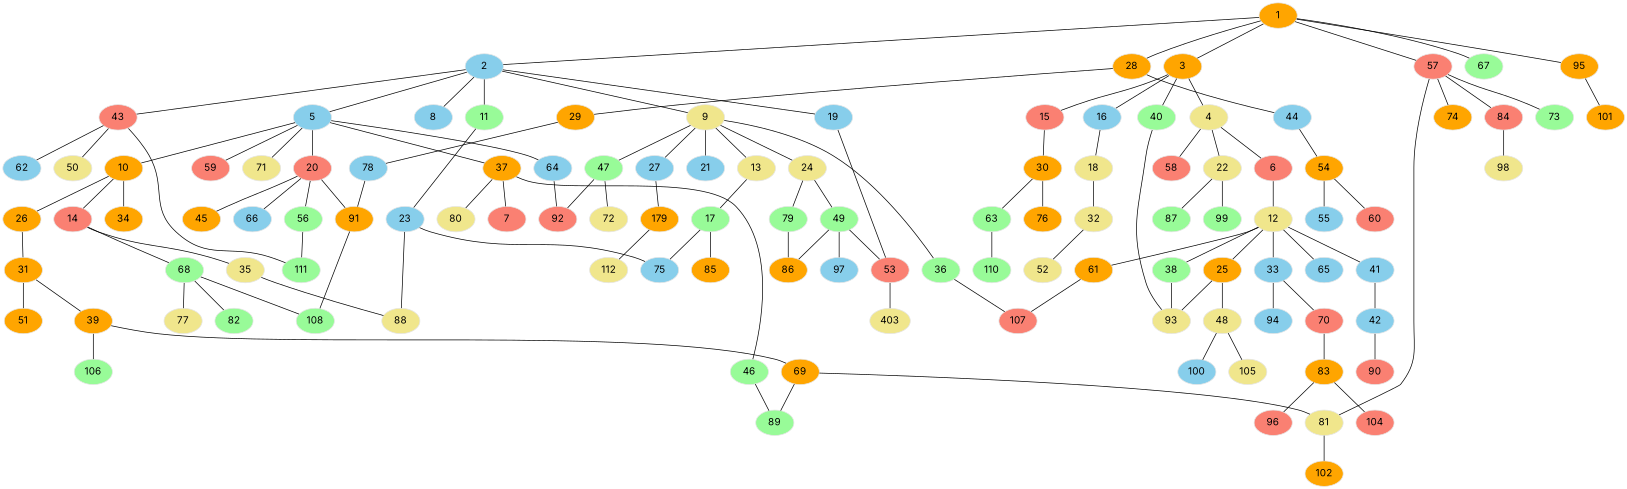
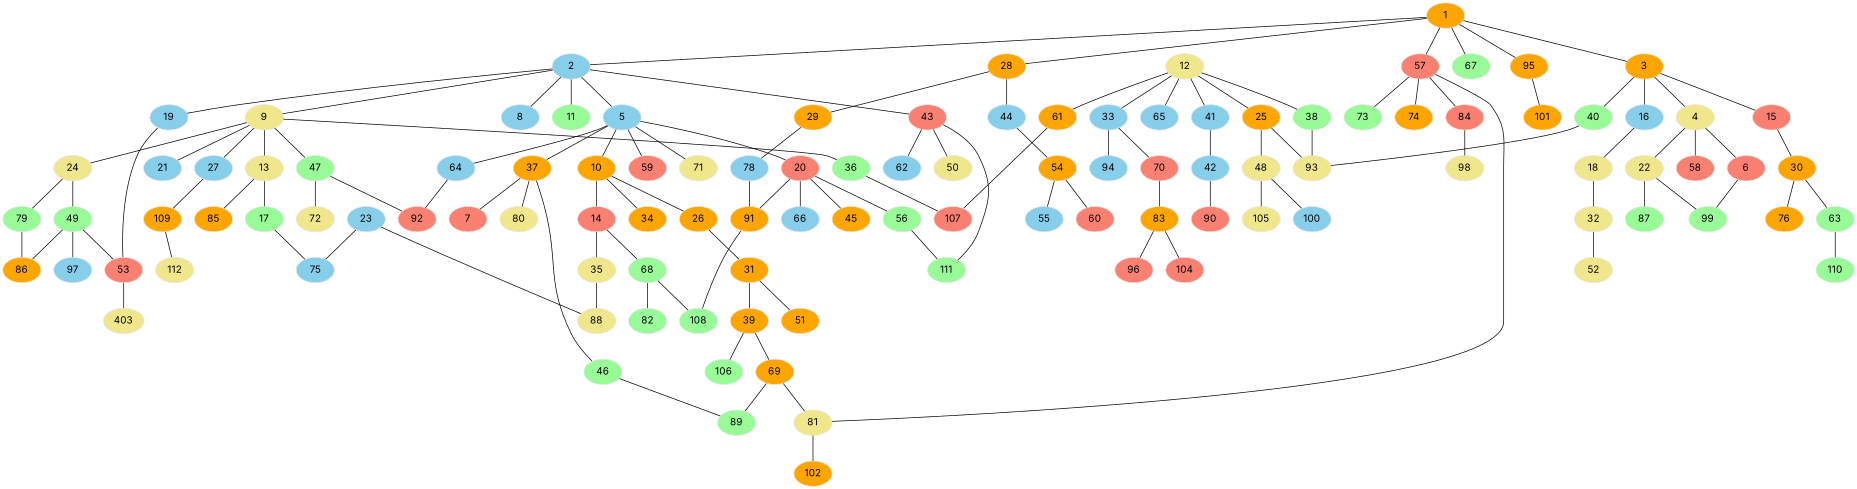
edge "11" -- "23": removed
edge "6" -- "12": now "6" -- "99"
node "179": label "179" -> "109"
edge "17" -- "85": now "13" -- "85"
node "77": removed
